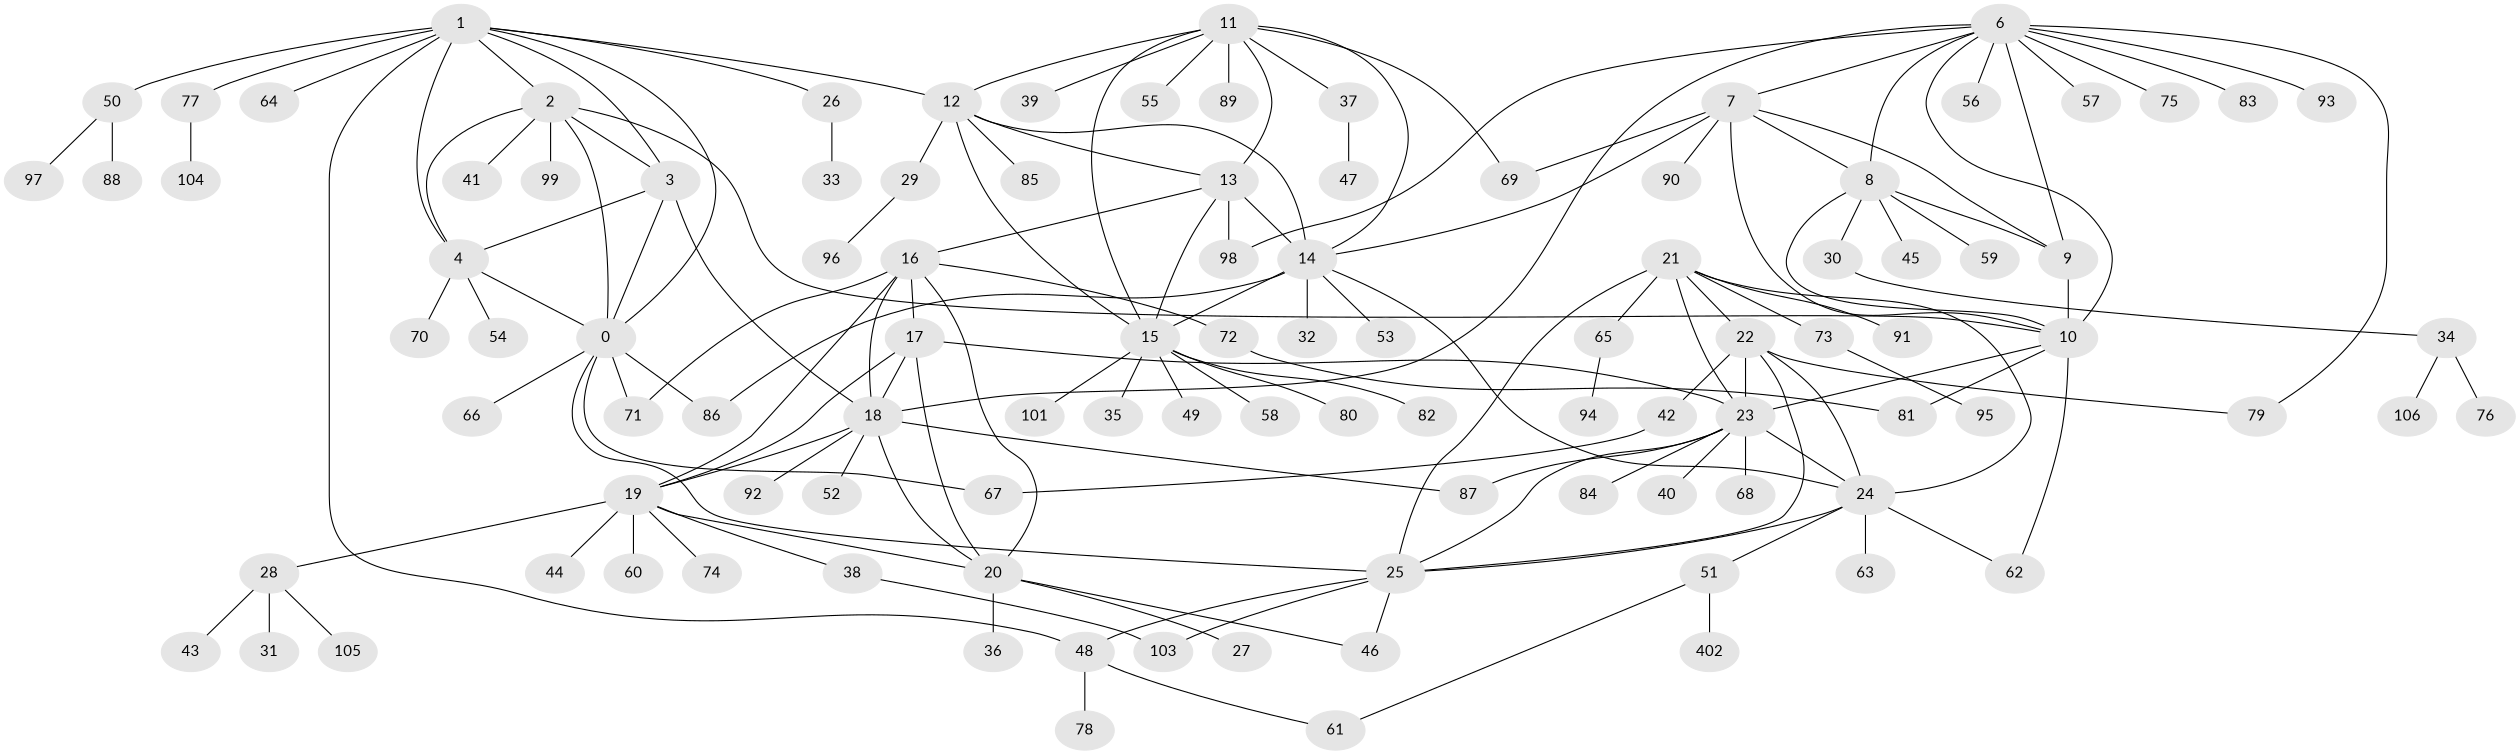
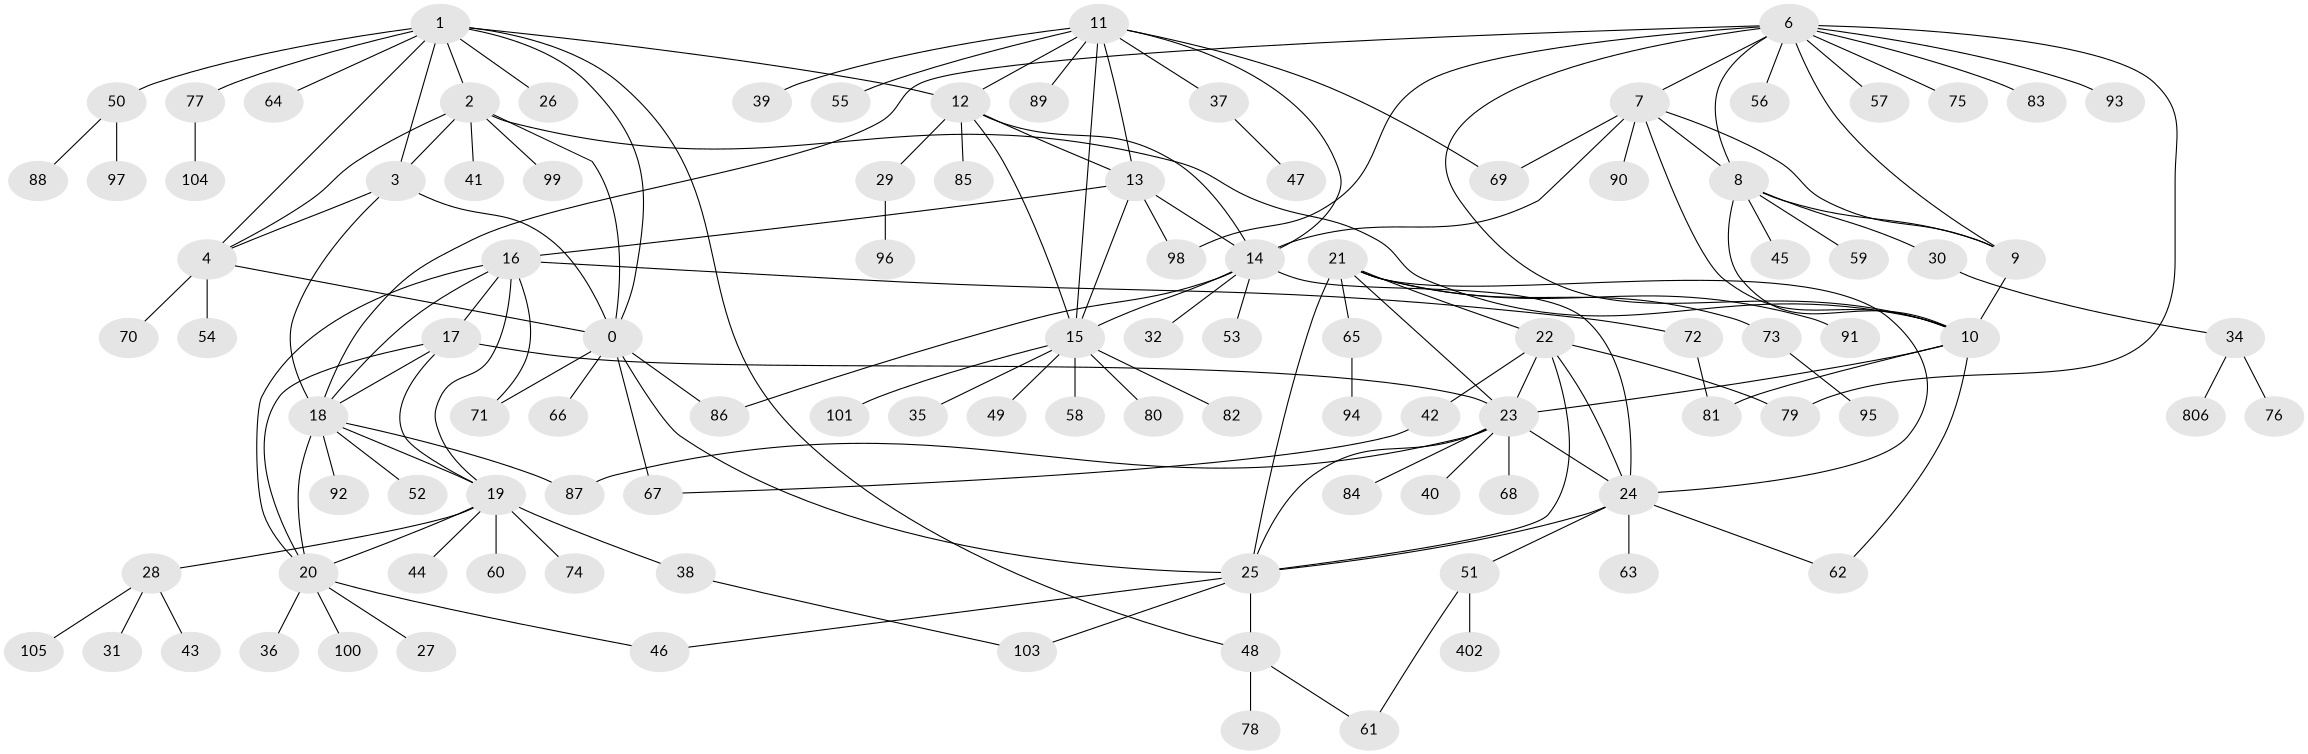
node "33": removed
node "106": label "106" -> "806"
node "100": added
